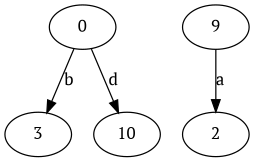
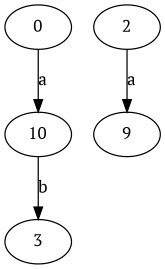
edge "0" -> "3": now "10" -> "3"
edge "9" -> "2": reversed
edge "0" -> "10": label "d" -> "a"
